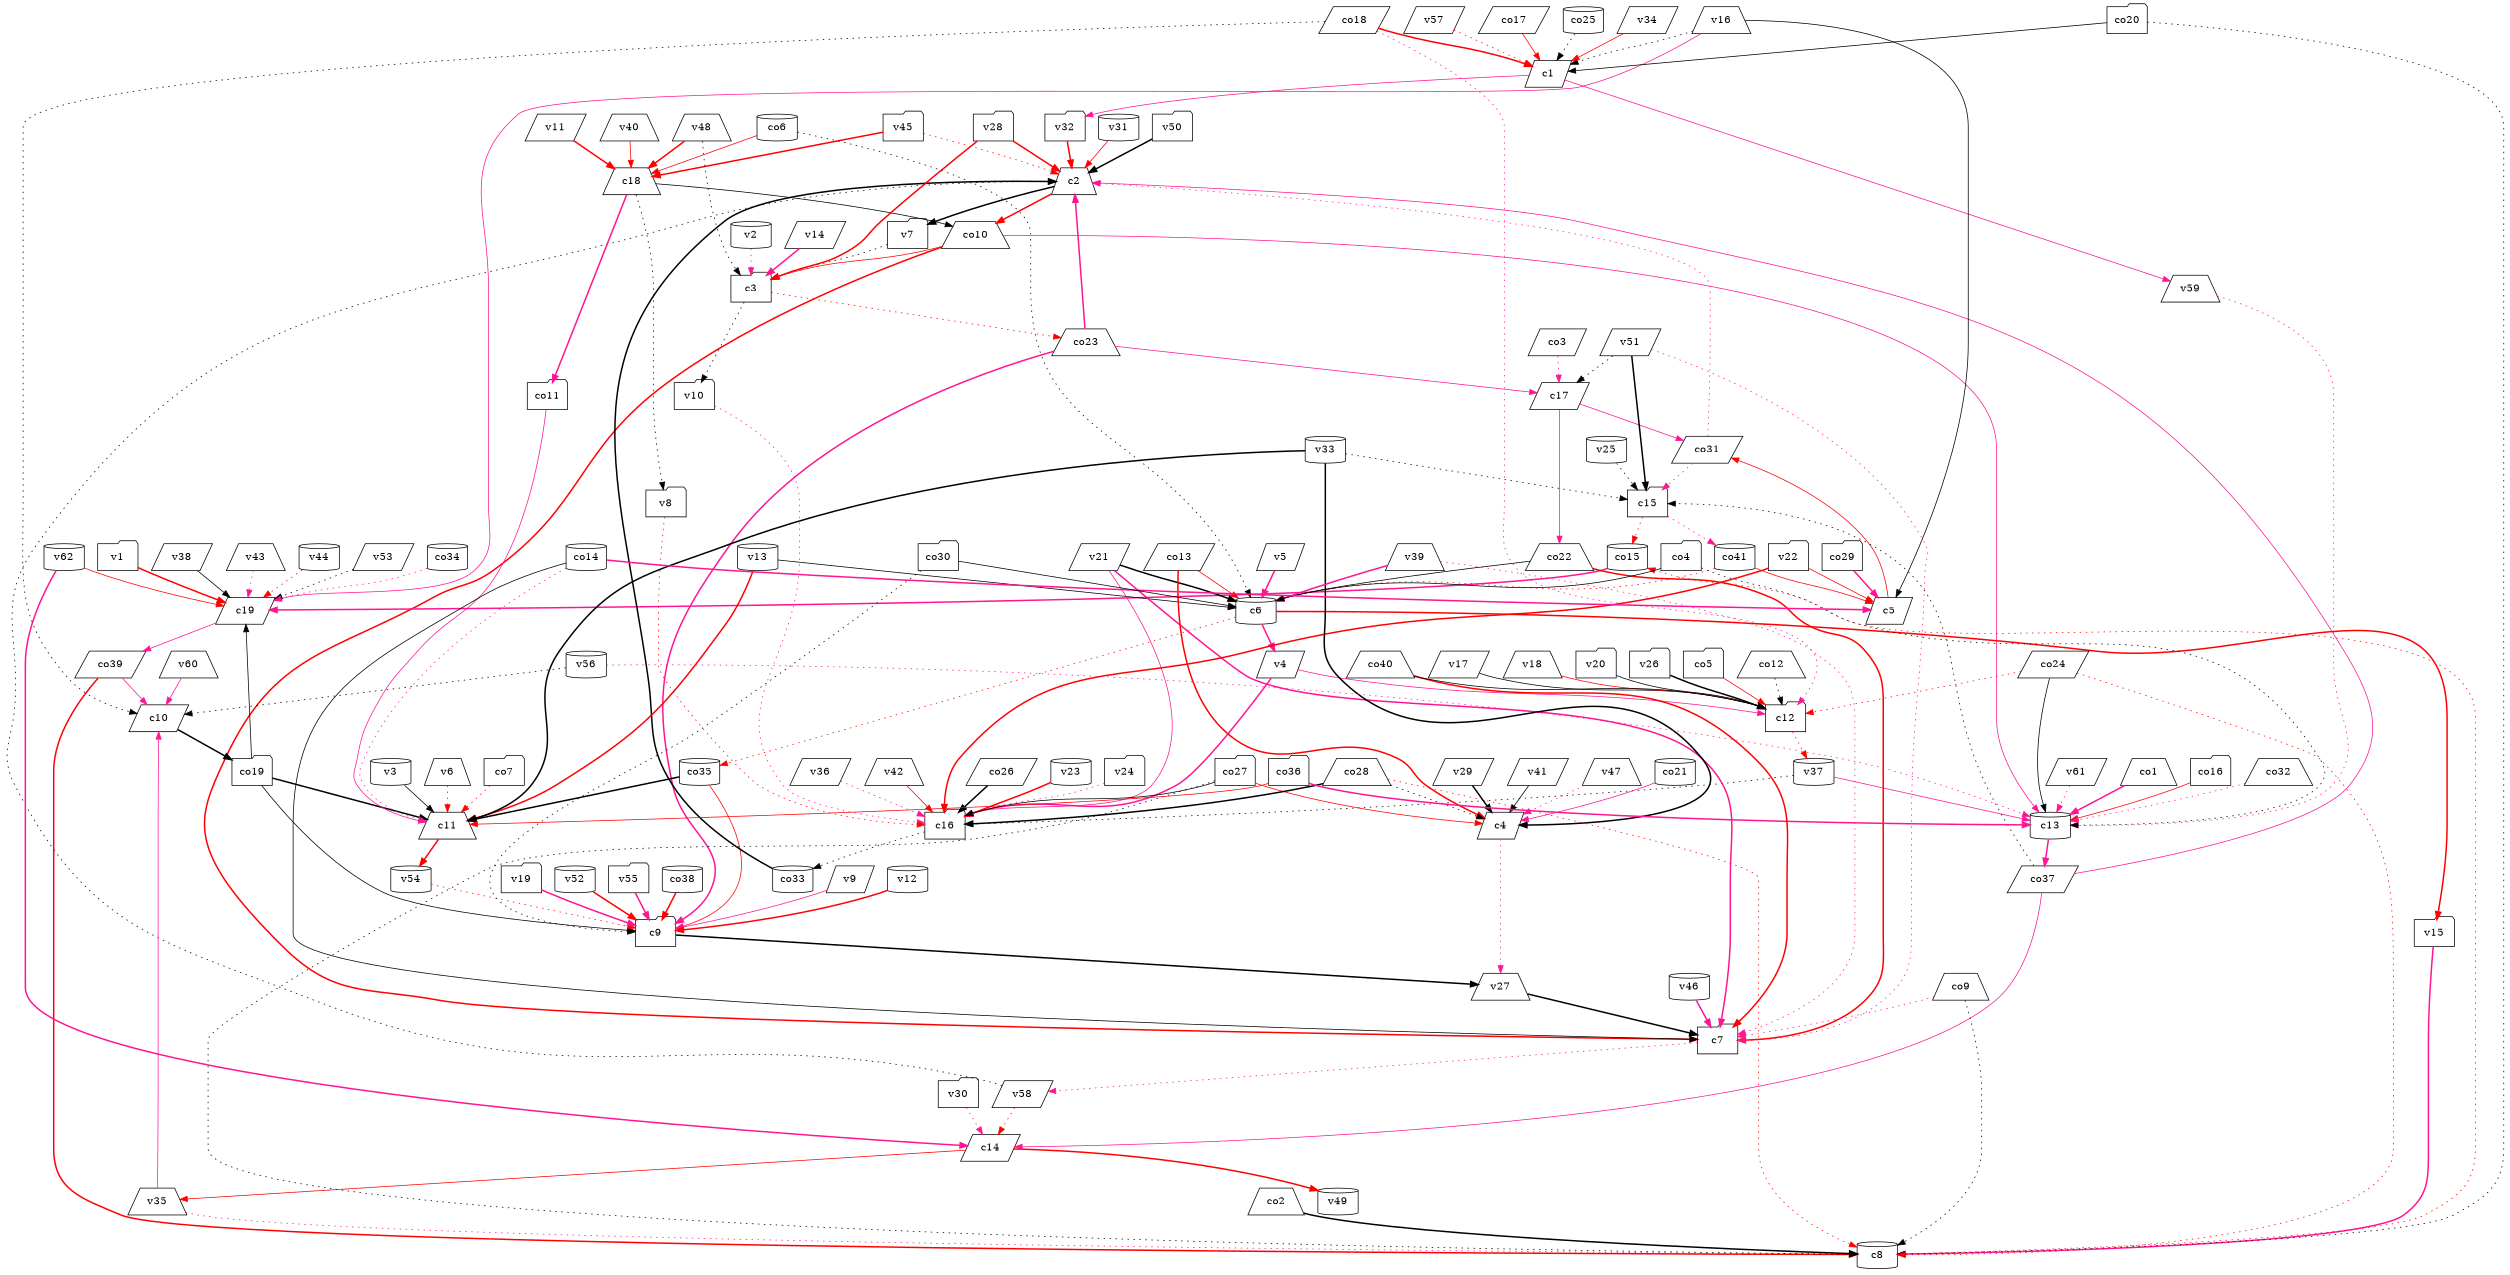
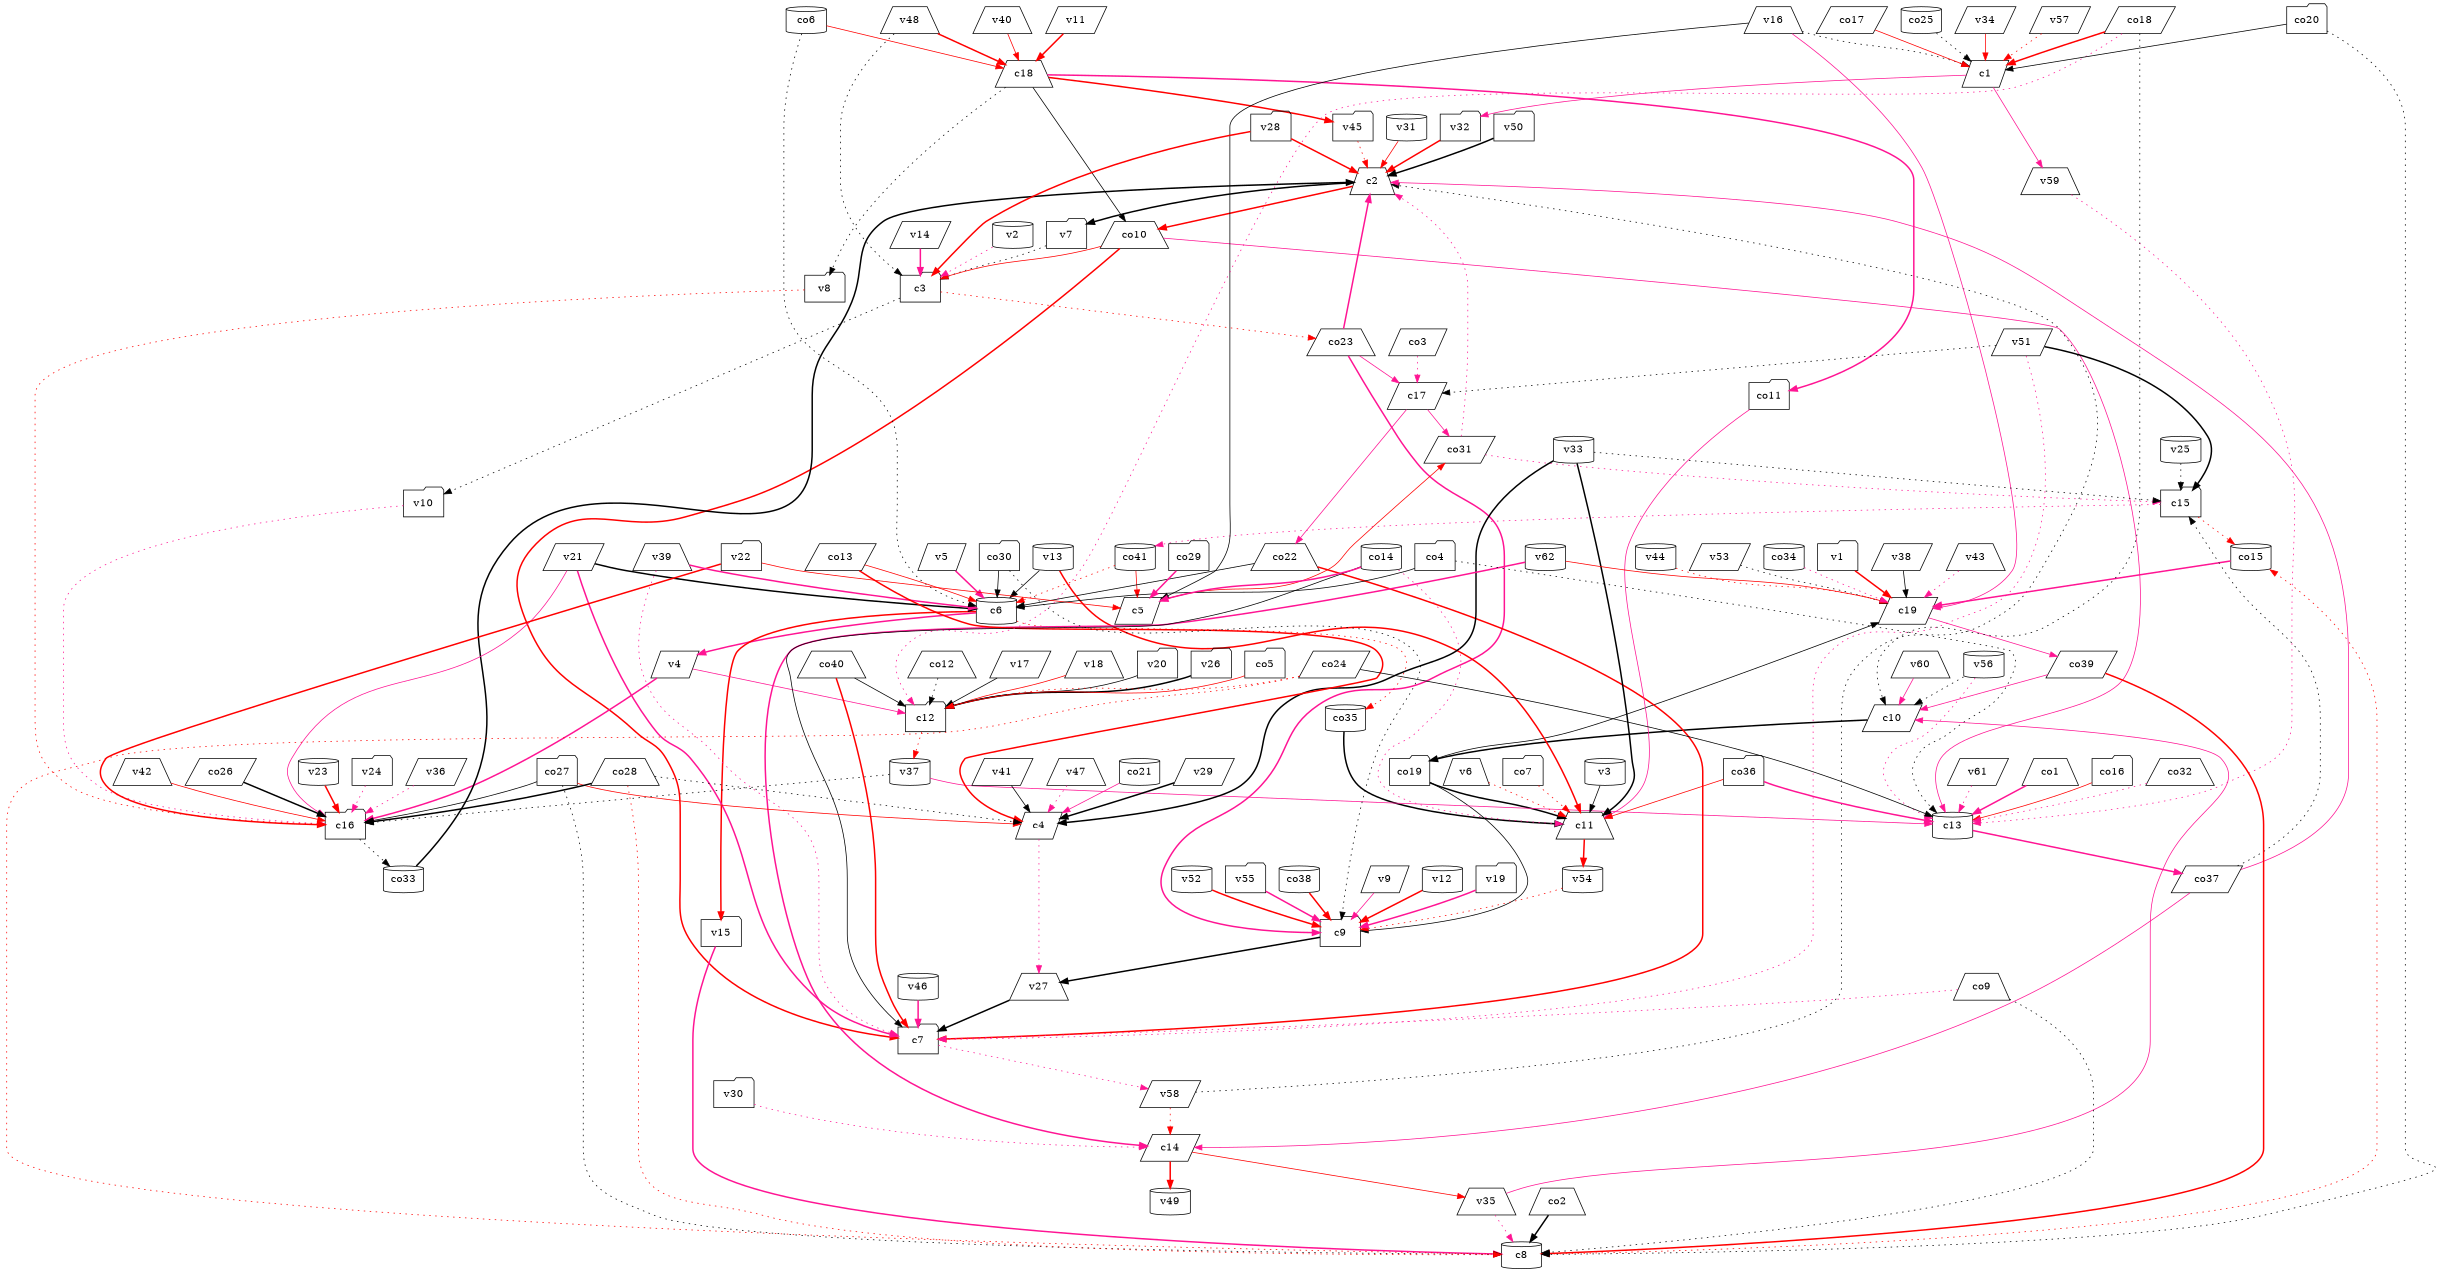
edge "v45" -> "c18": reversed
edge "co35" -> "c9": removed
